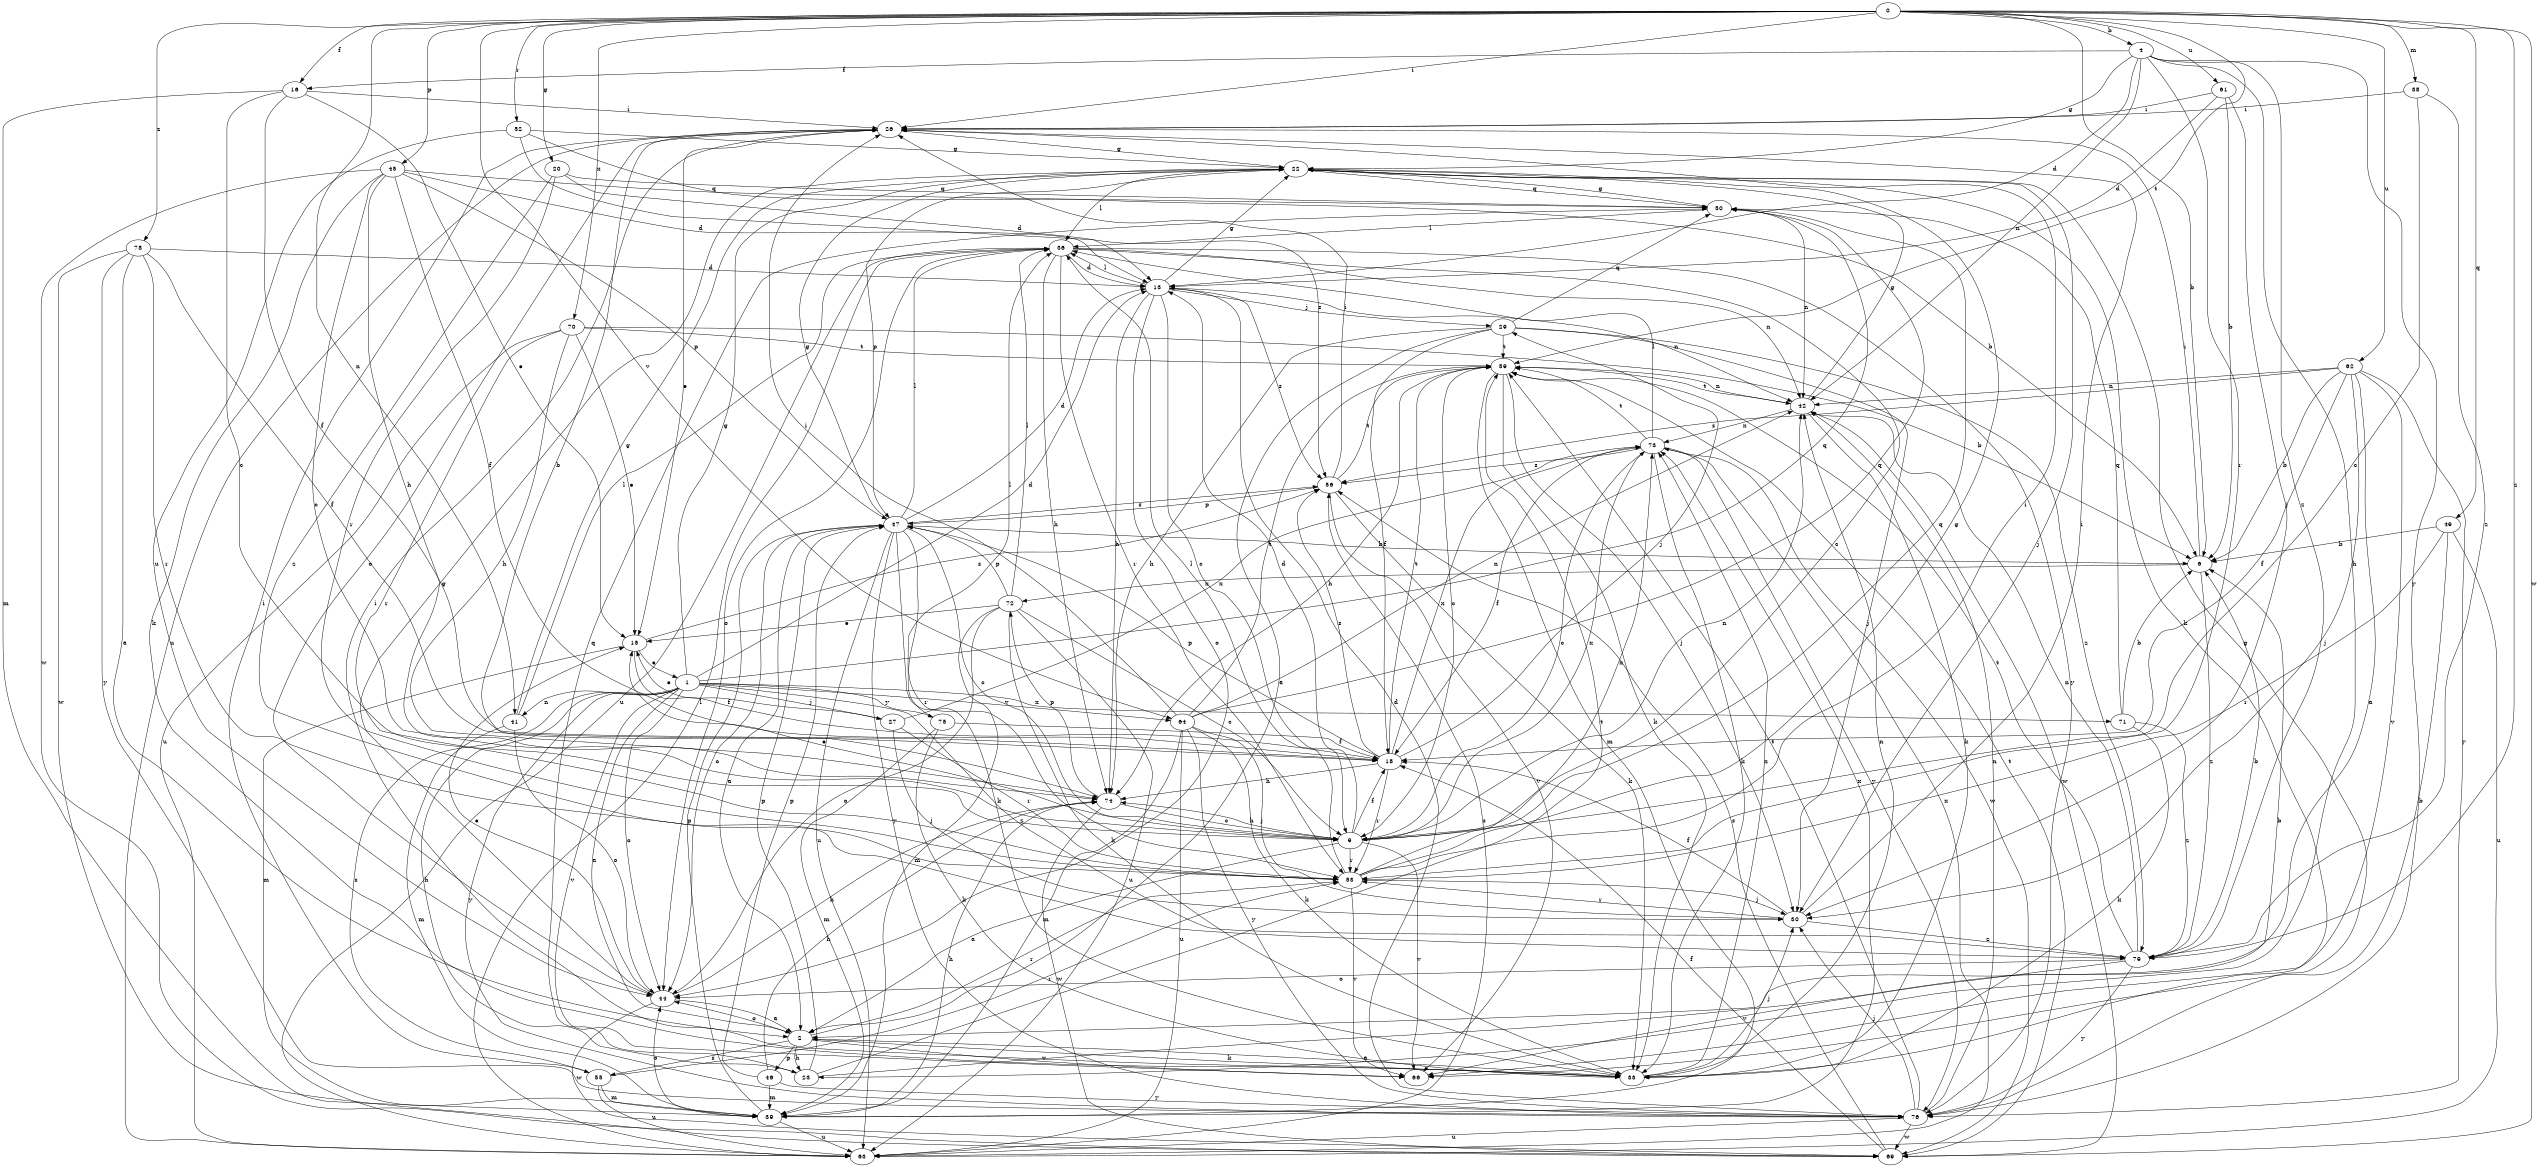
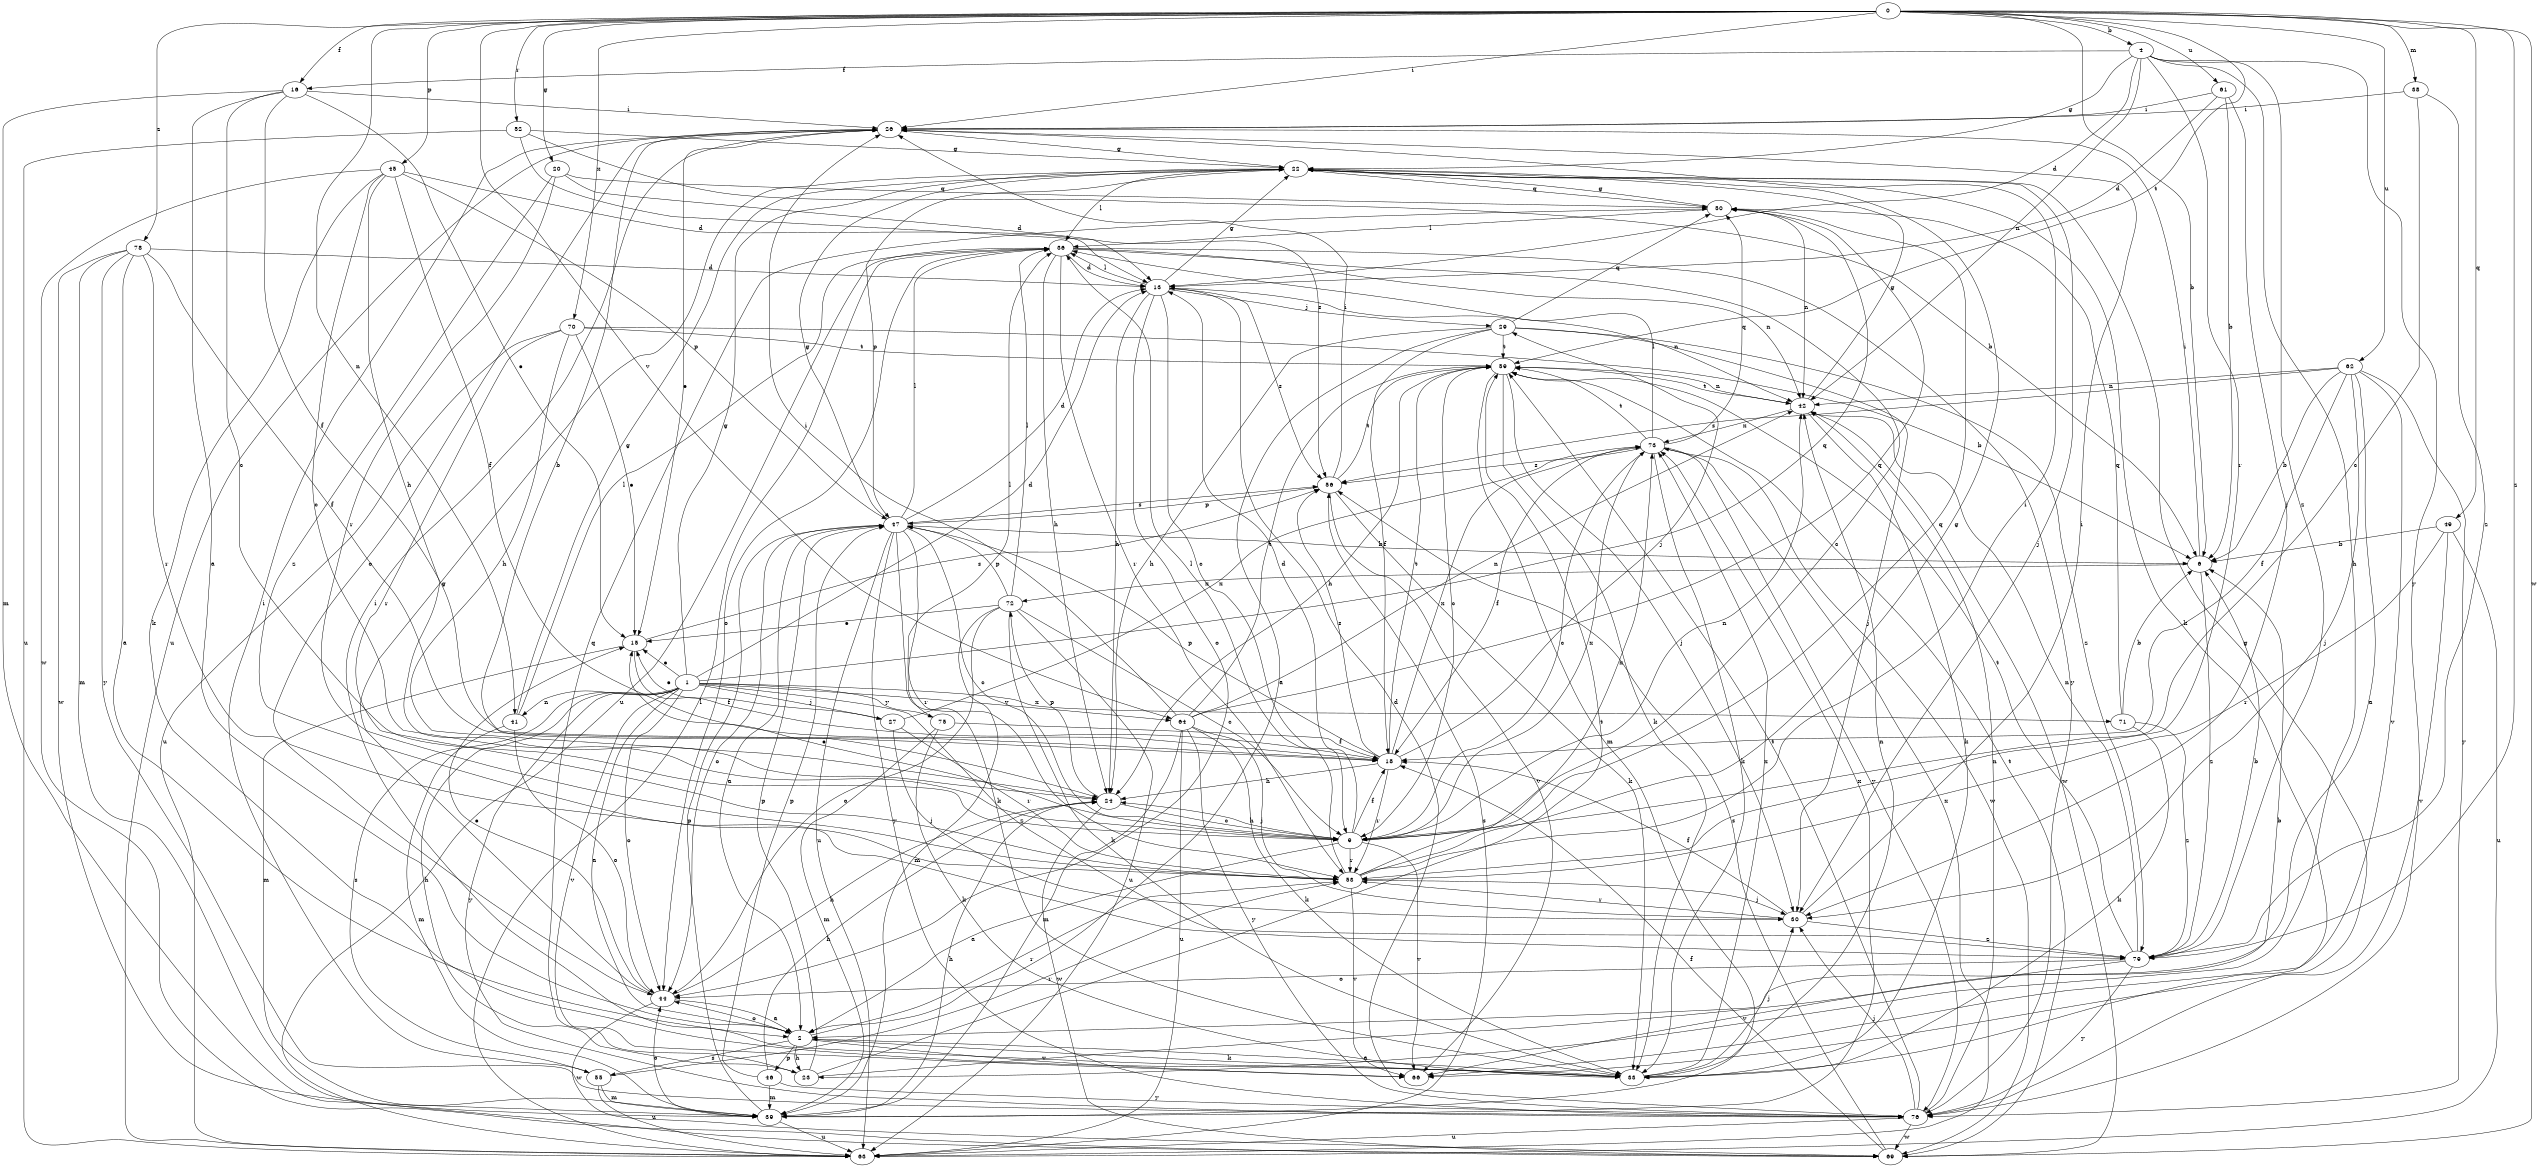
edge "45" -> "50": now "73" -> "50"
edge "52" -> "44": now "52" -> "63"
edge "15" -> "1": reversed
edge "16" -> "2": added, label "a"
node "74": label "74" -> "24"
edge "49" -> "66": label "b" -> "v"
edge "78" -> "39": added, label "m"
